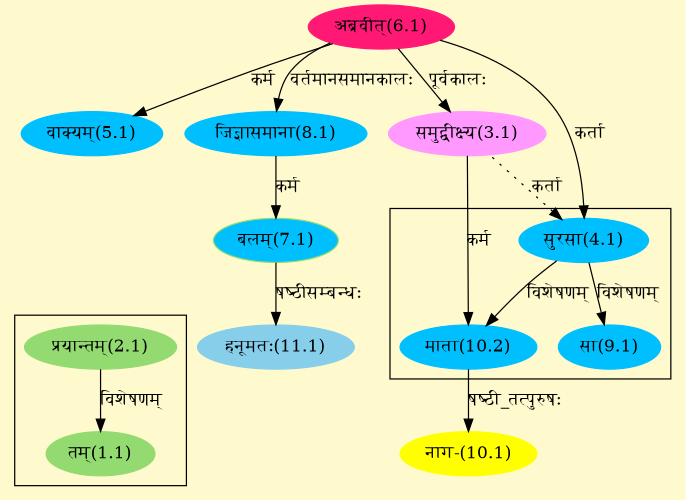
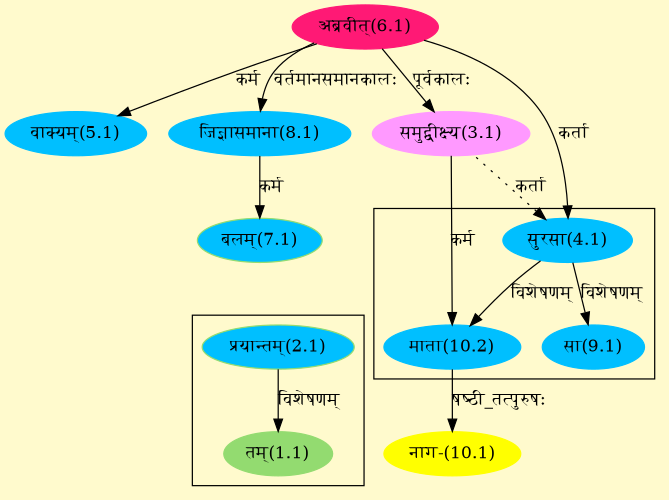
node "प्रयान्तम्(2.1)": fillcolor #93db70 -> #00bfff
node "हनूमतः(11.1)": removed
